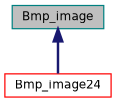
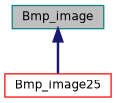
node "Bmp_image24": label "Bmp_image24" -> "Bmp_image25"
